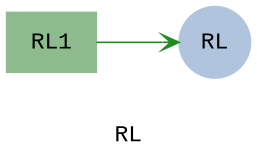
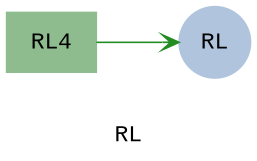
node "RL1": label "RL1" -> "RL4"
